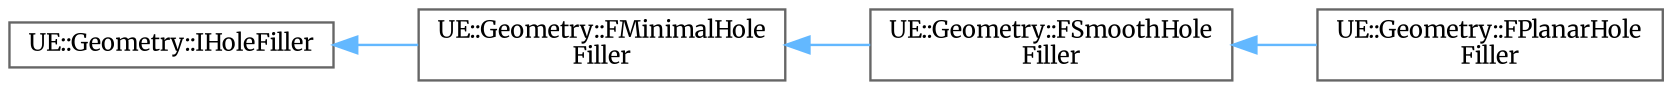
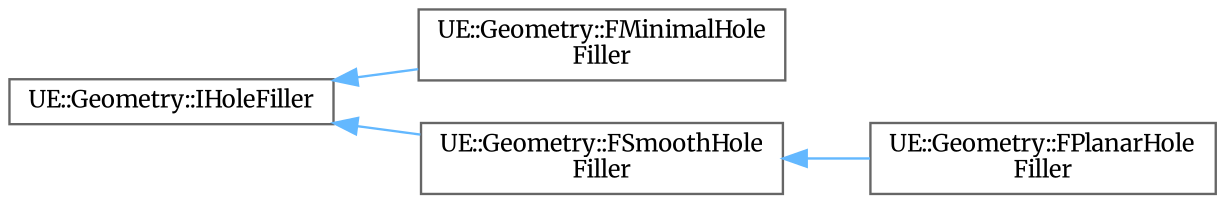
edge "UE::Geometry::FSmoothHole Filler" -> "UE::Geometry::FMinimalHole Filler": now "UE::Geometry::FSmoothHole Filler" -> "UE::Geometry::IHoleFiller"
